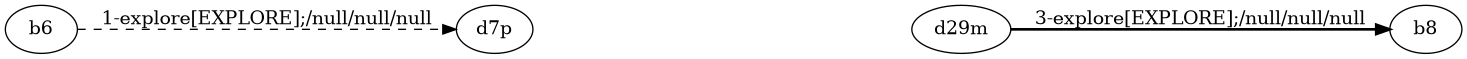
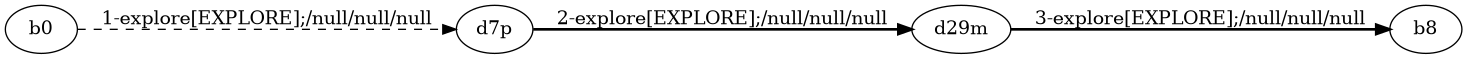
node "b6": label "b6" -> "b0"
edge "d7p" -> "d29m": added, label "2-explore[EXPLORE];/null/null/null"
